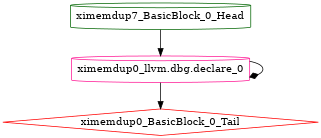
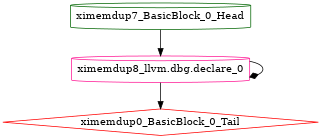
node "ximemdup0_llvm.dbg.declare_0": label "ximemdup0_llvm.dbg.declare_0" -> "ximemdup8_llvm.dbg.declare_0"
